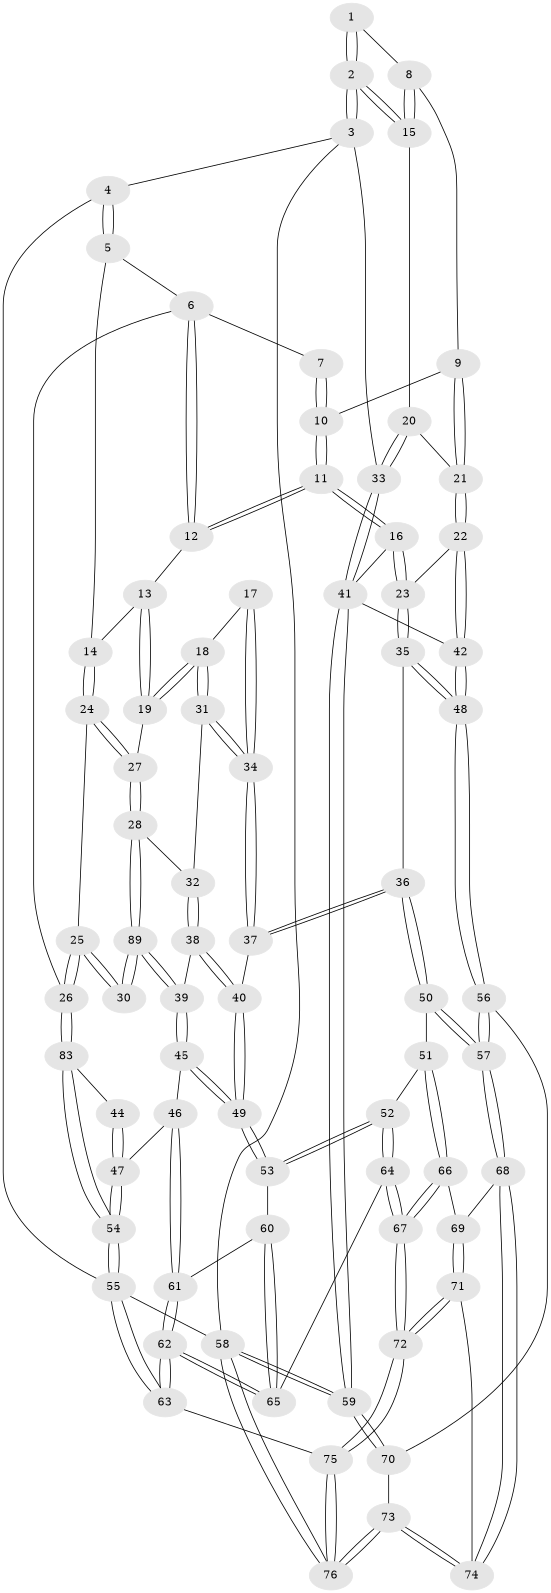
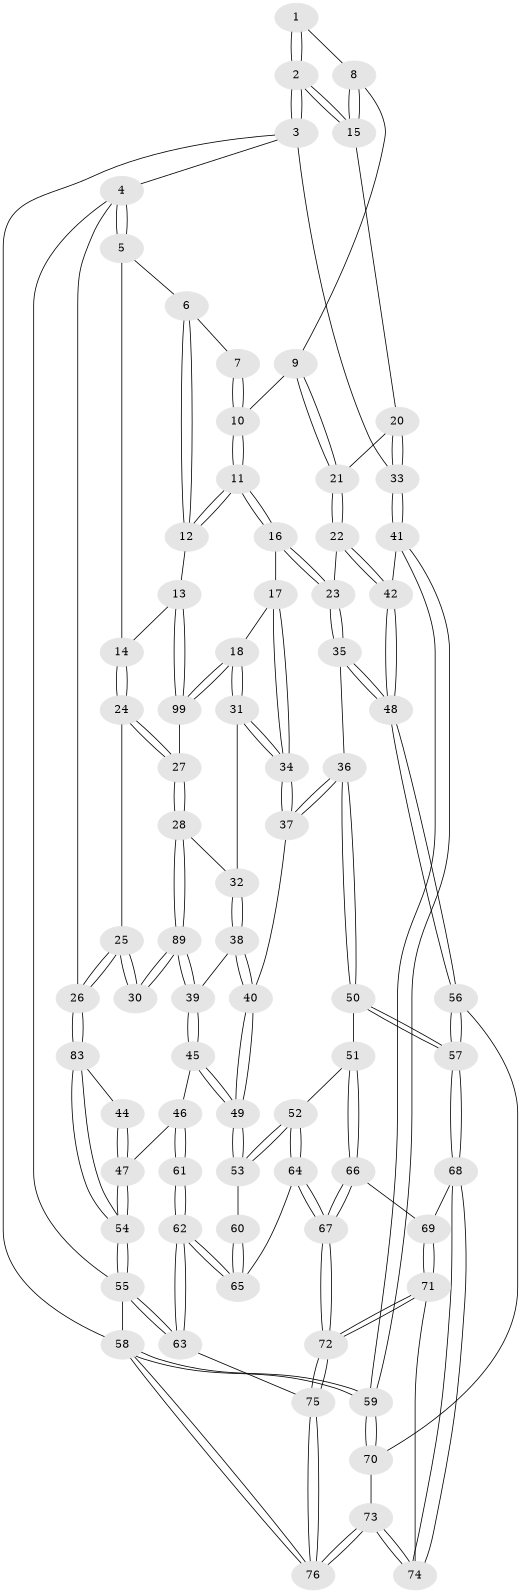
edge "16" -- "41": now "16" -- "17"
edge "6" -- "26": now "4" -- "26"
node "19": label "19" -> "99"
edge "60" -- "61": removed
